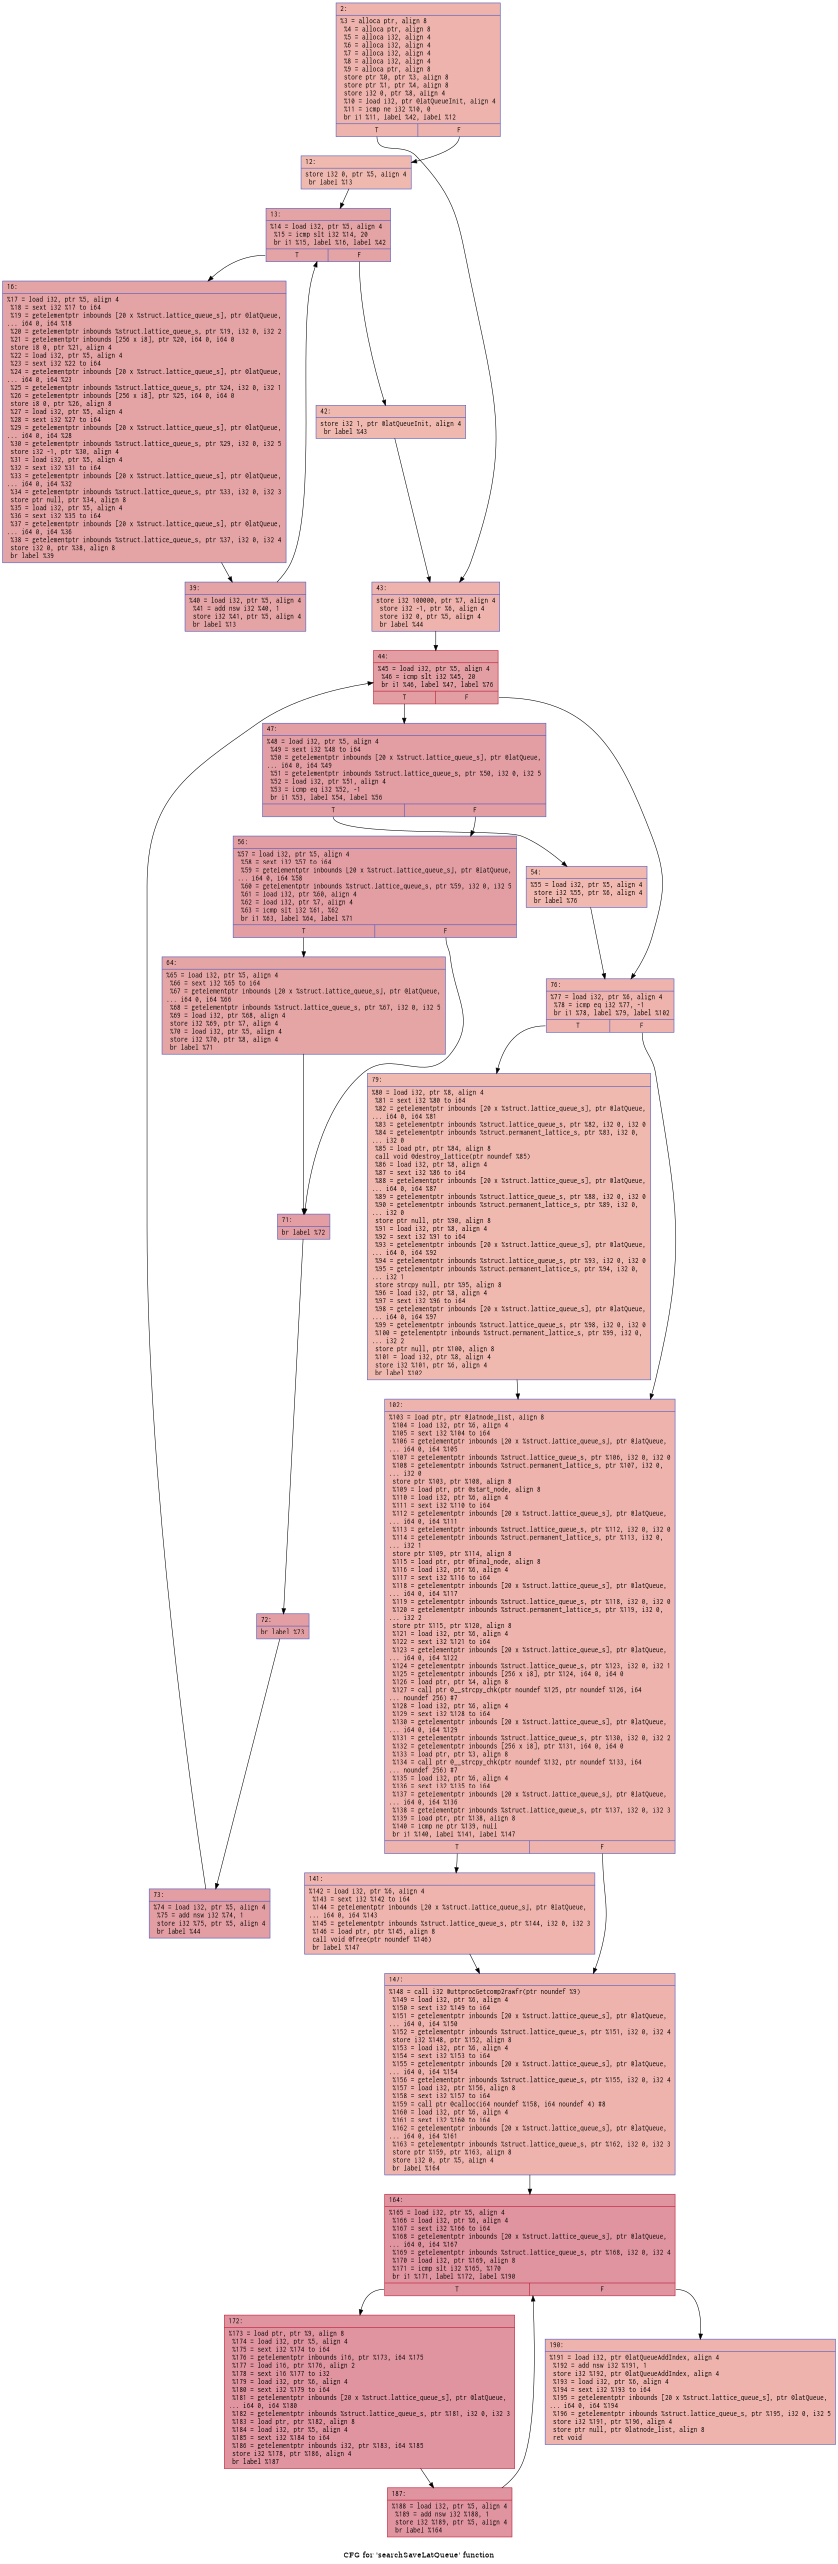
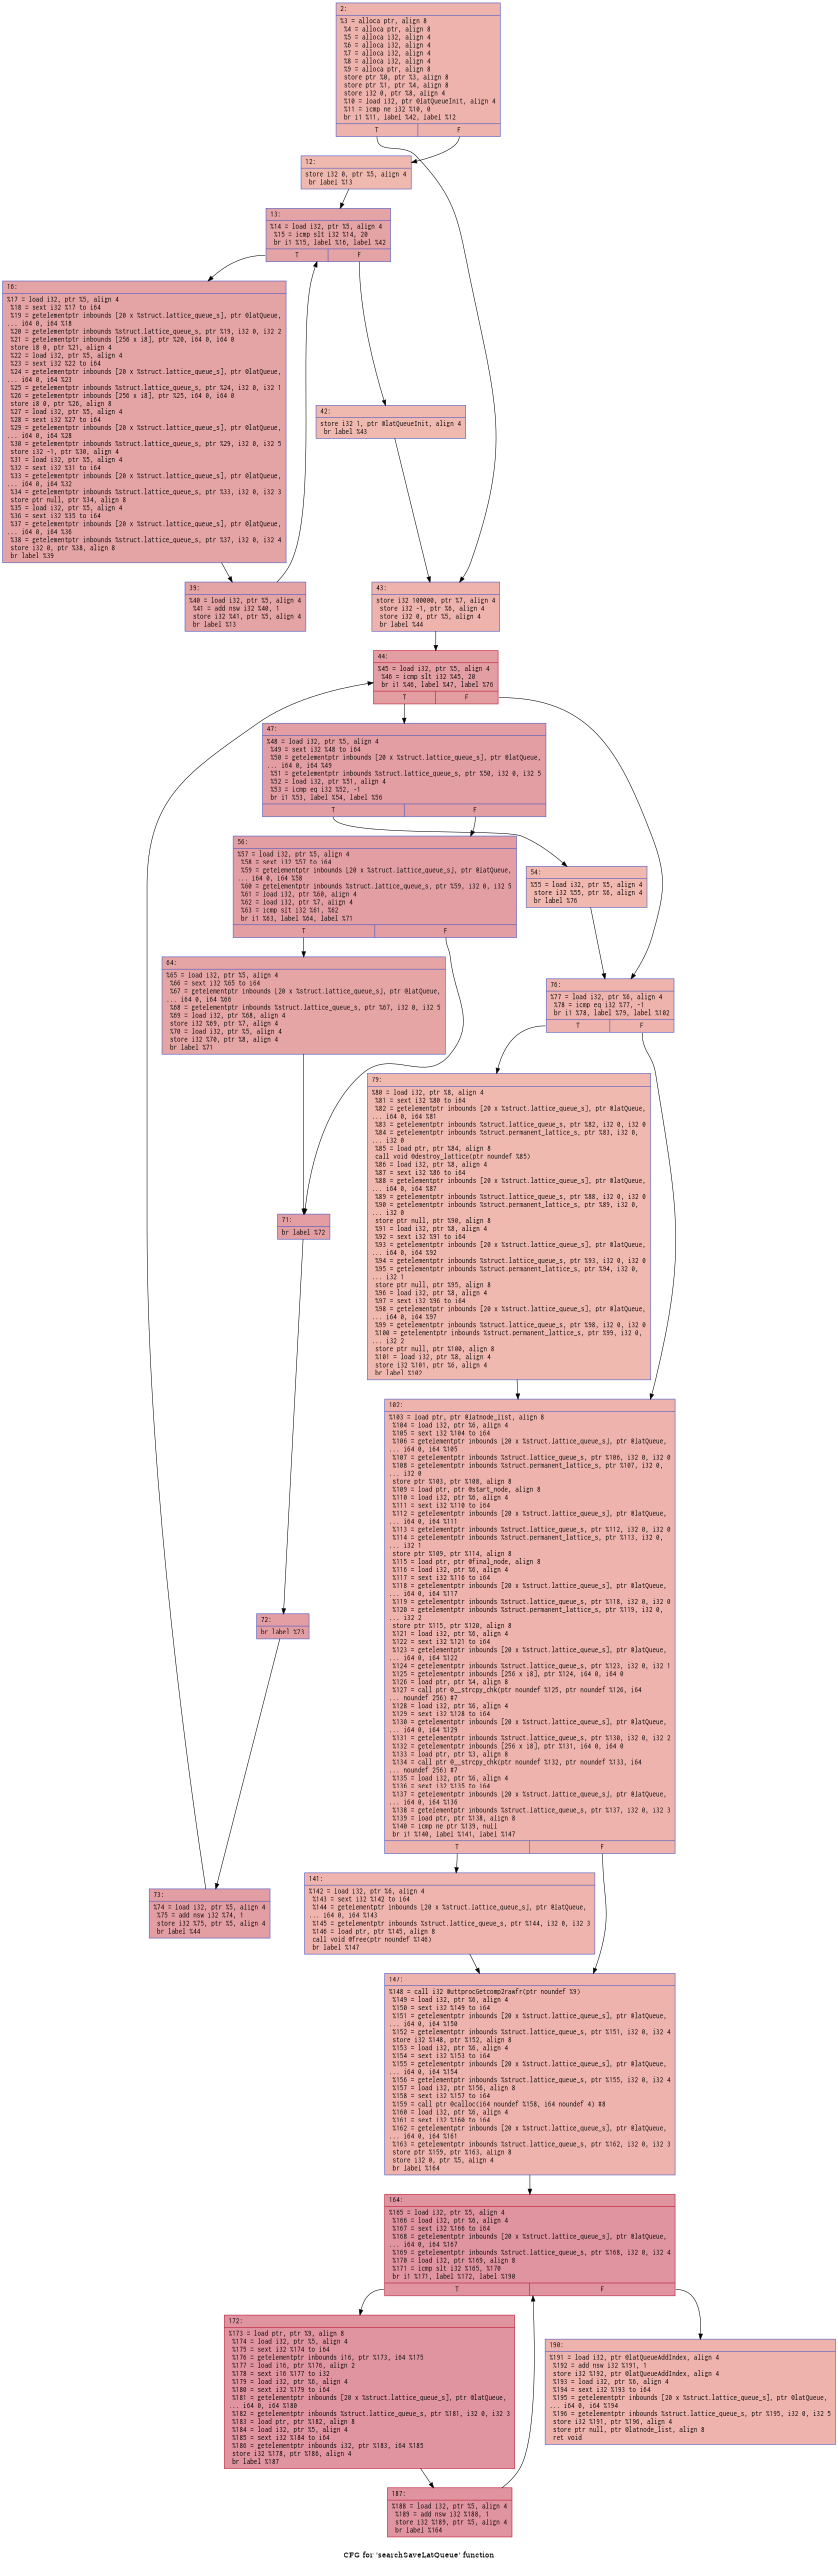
node "79:": text "store strcpy null, ptr %95, align 8" -> "store ptr null, ptr %95, align 8"
